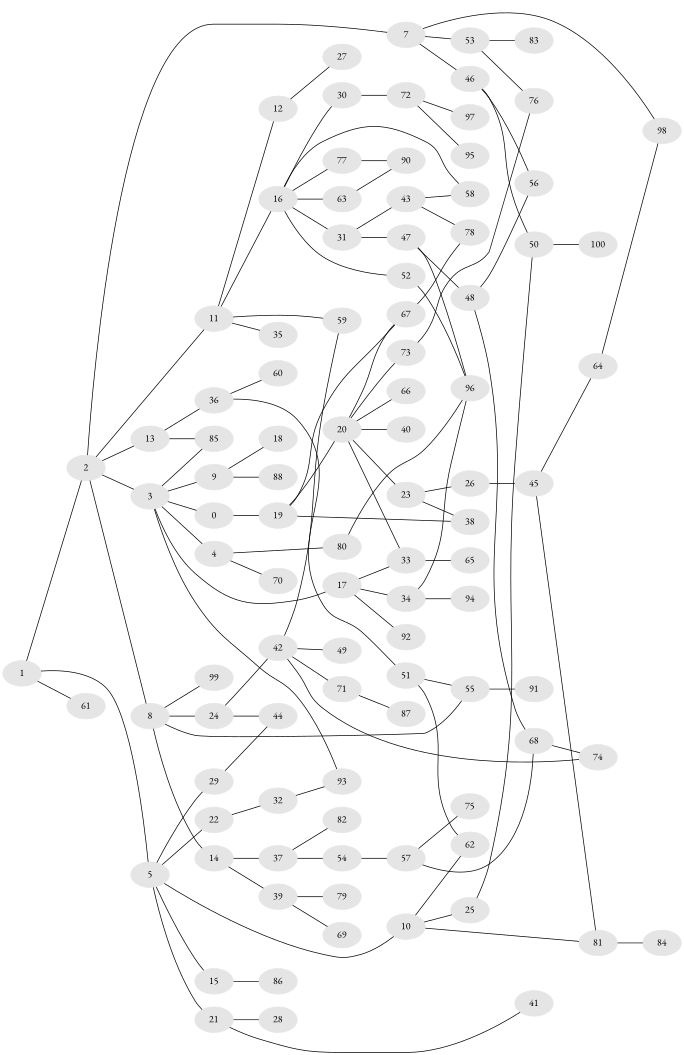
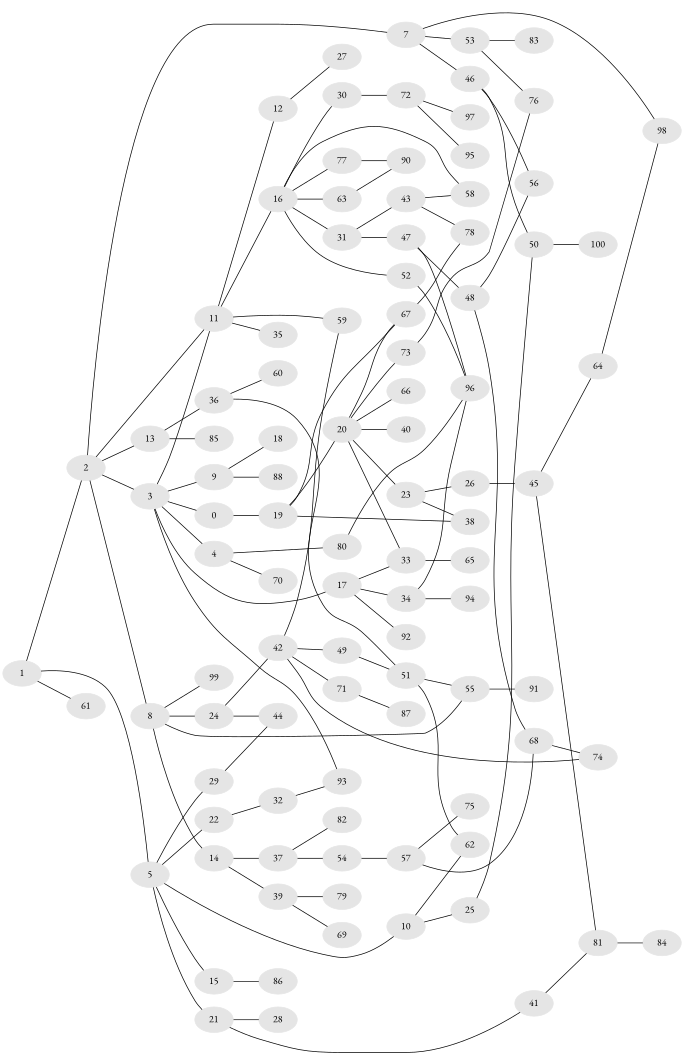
edge "85" -- "3": now "11" -- "3"
edge "49" -- "51": added
edge "10" -- "81": now "41" -- "81"
